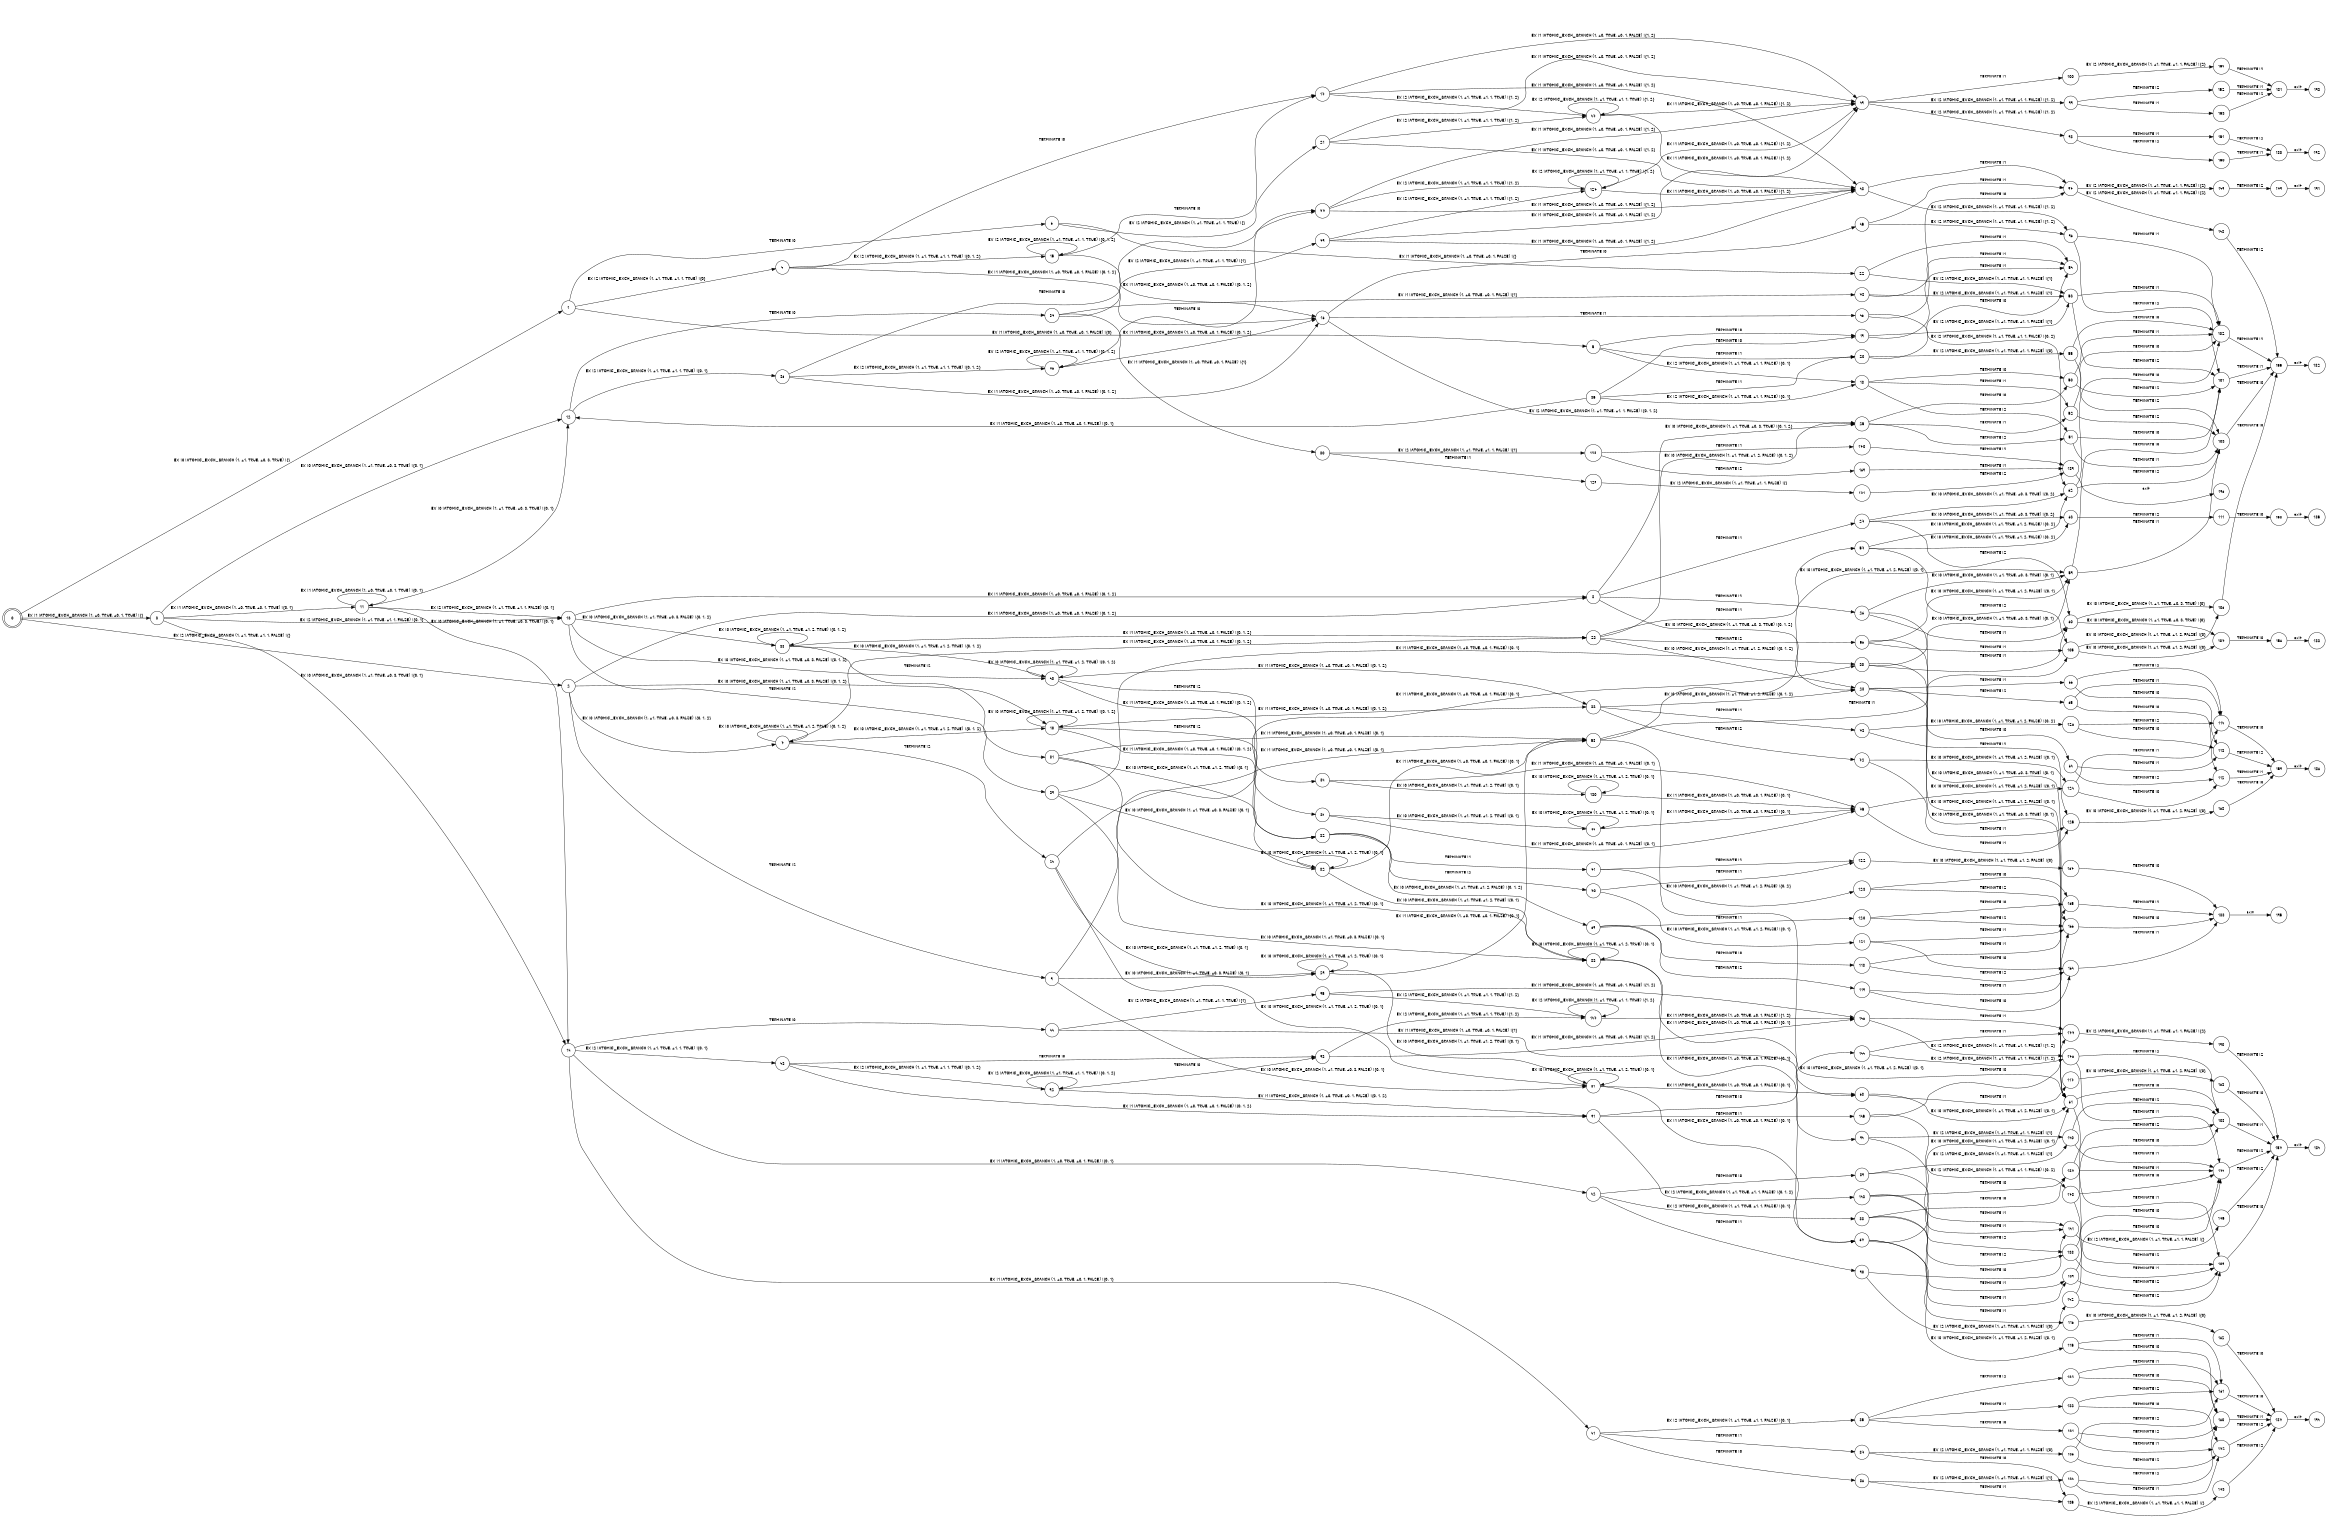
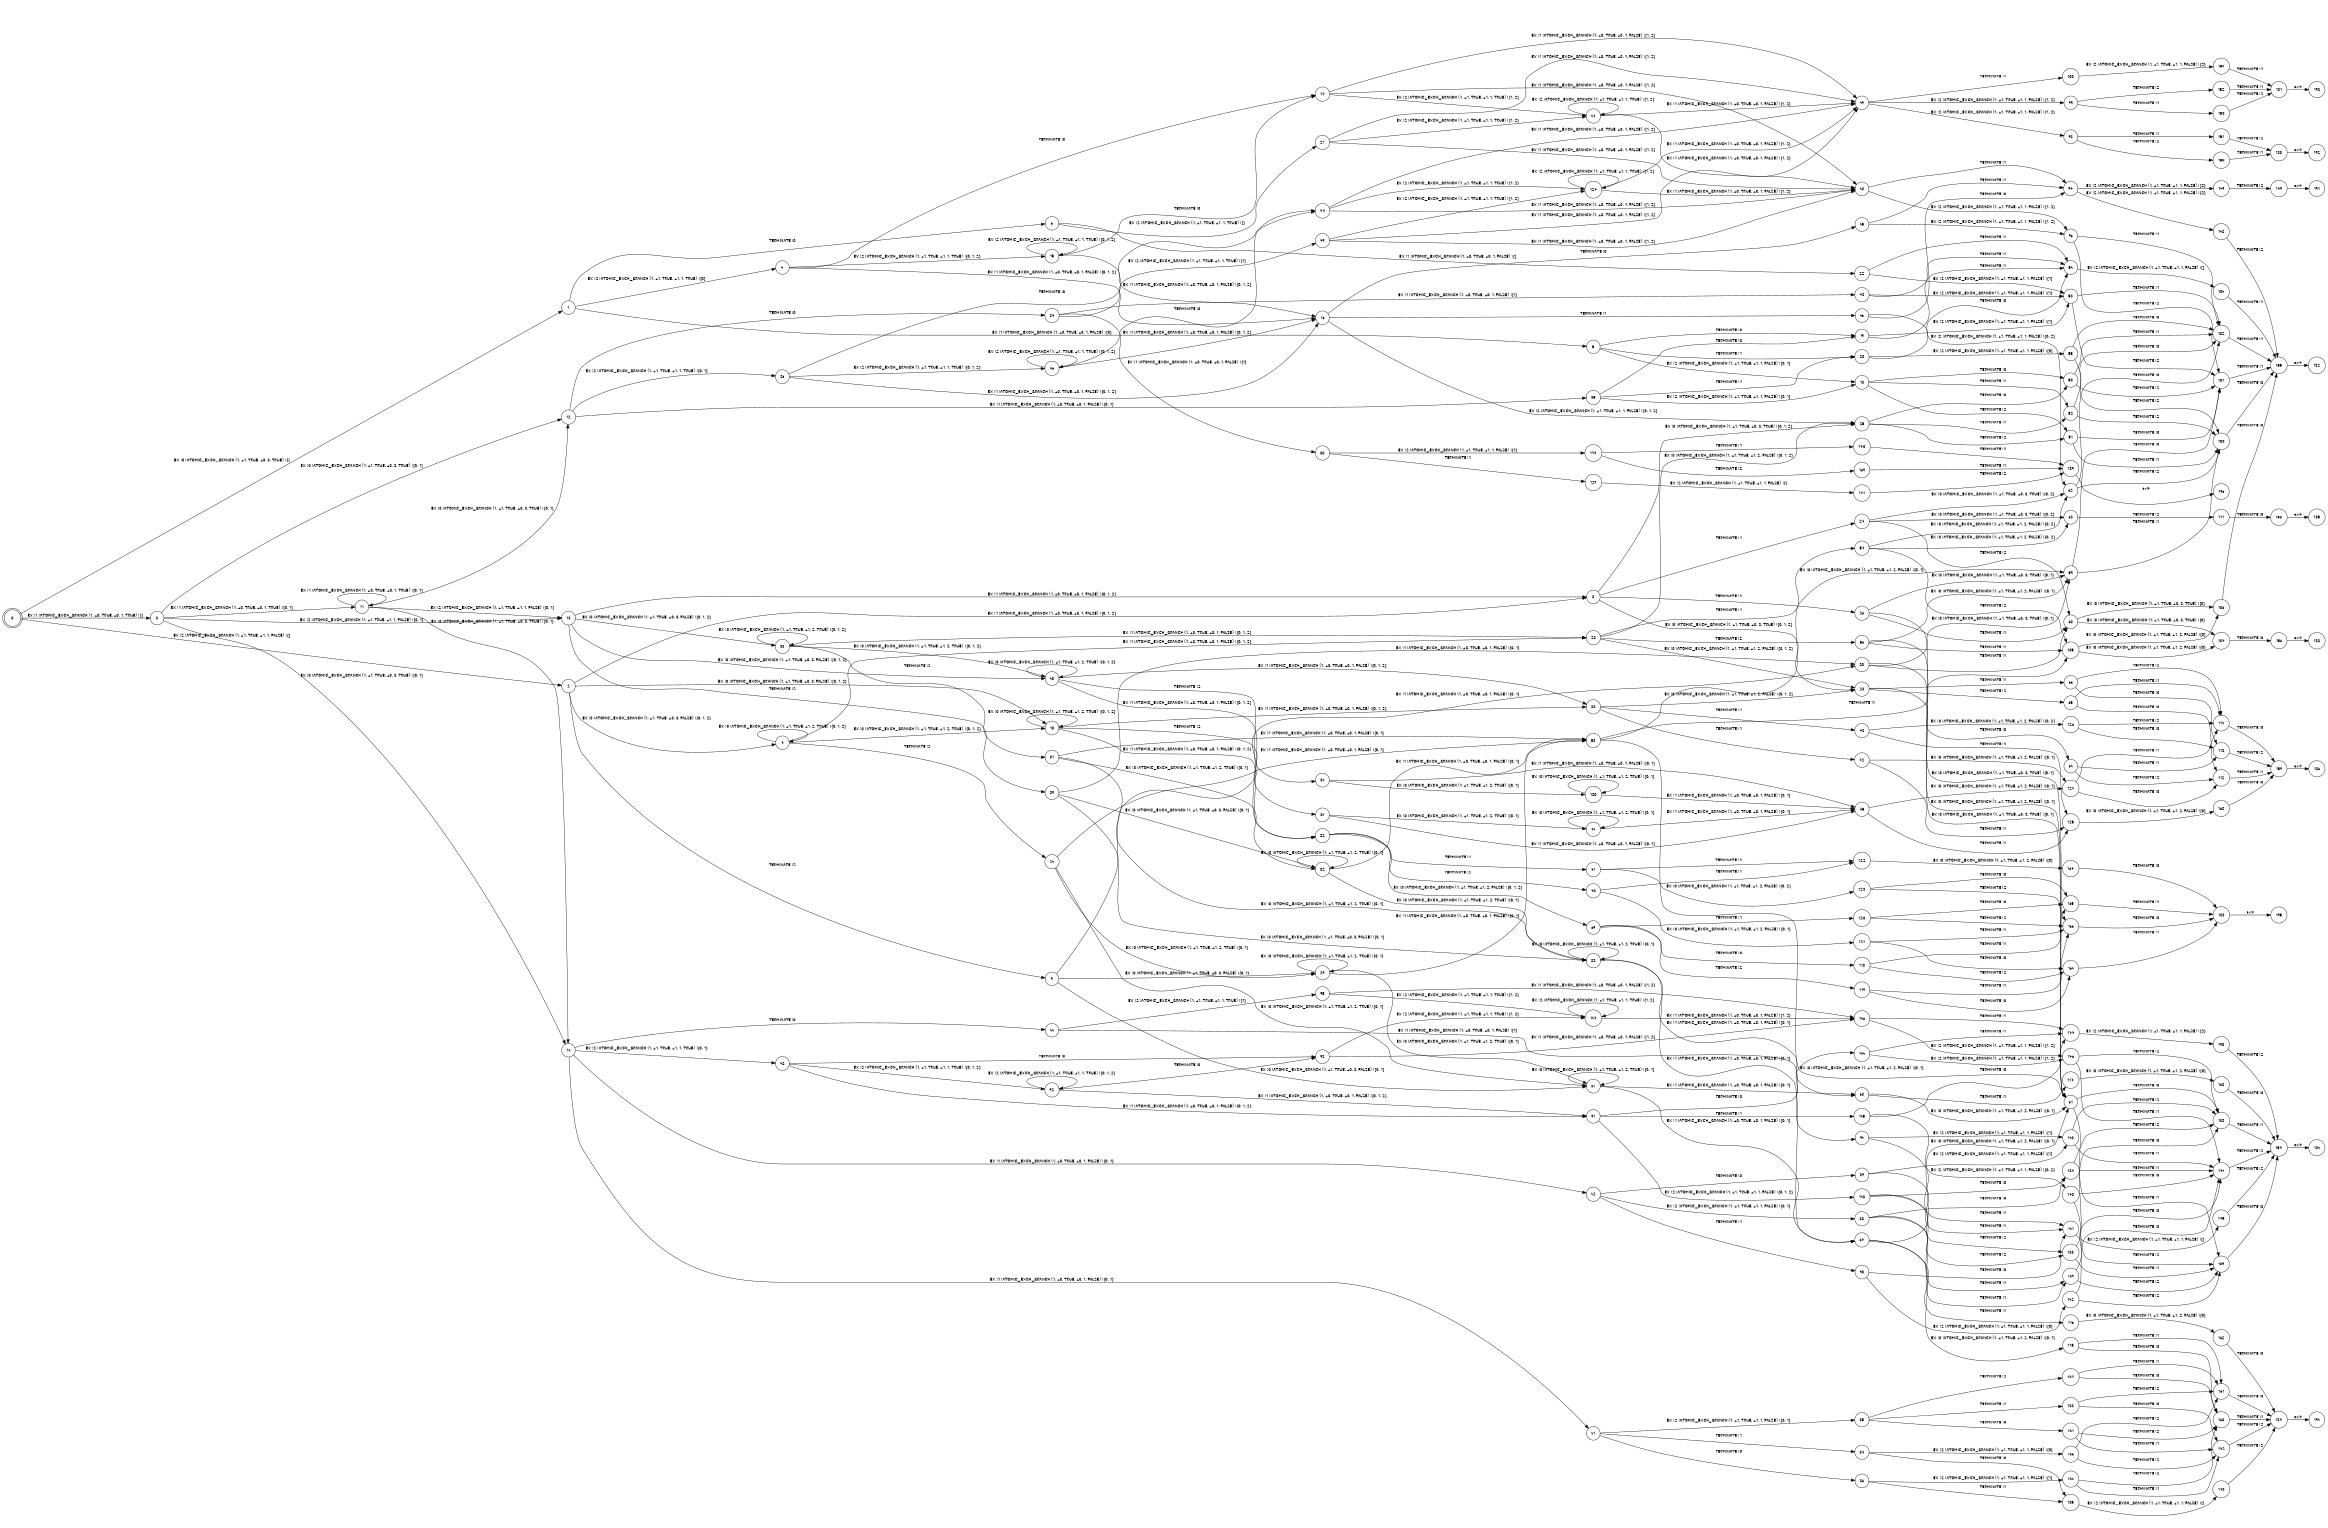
node "104": added
edge "35" -> "12": reversed
edge "33" -> "72": label "TERMINATE !2" -> "TERMINATE !1"
